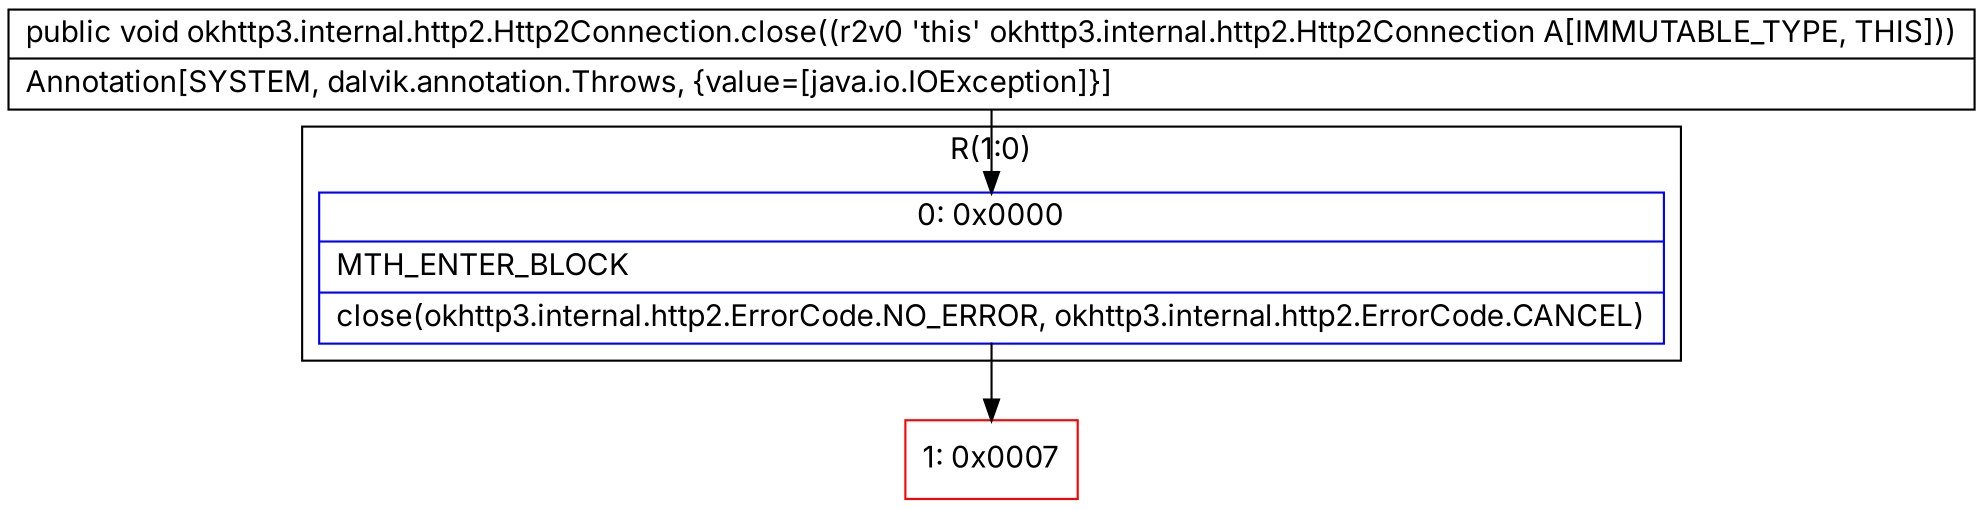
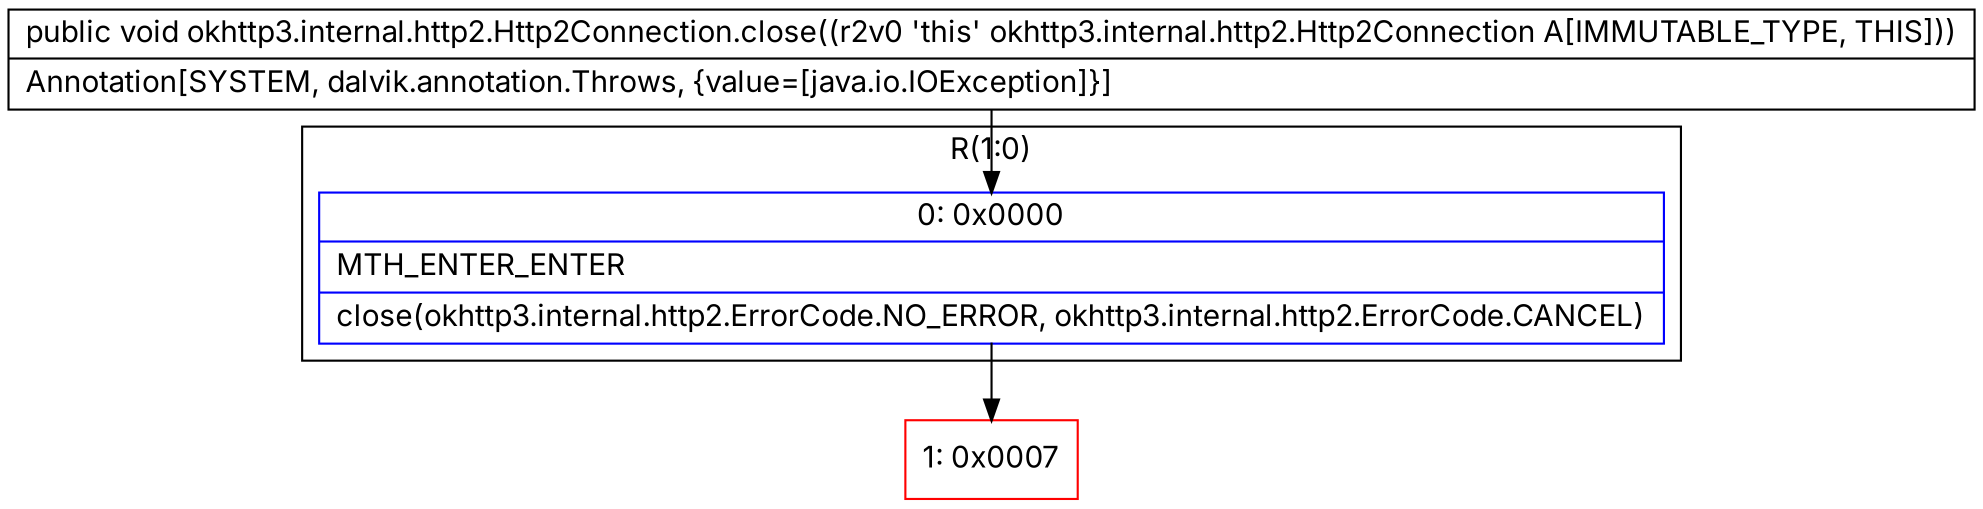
node "0: 0x0000": text "MTH_ENTER_BLOCK" -> "MTH_ENTER_ENTER"
